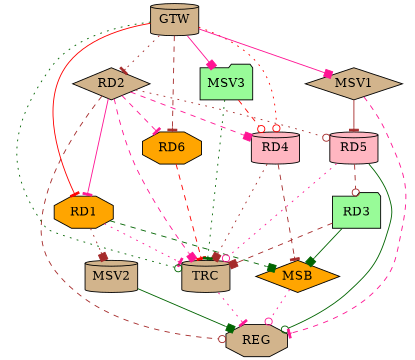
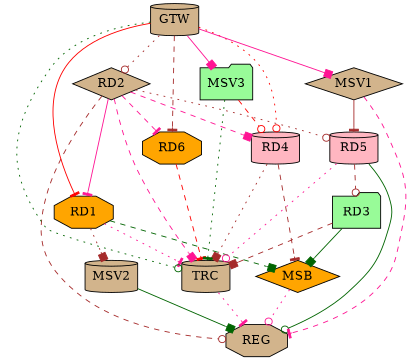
edge "GTW" -> "RD2": arrowhead tee -> odot
